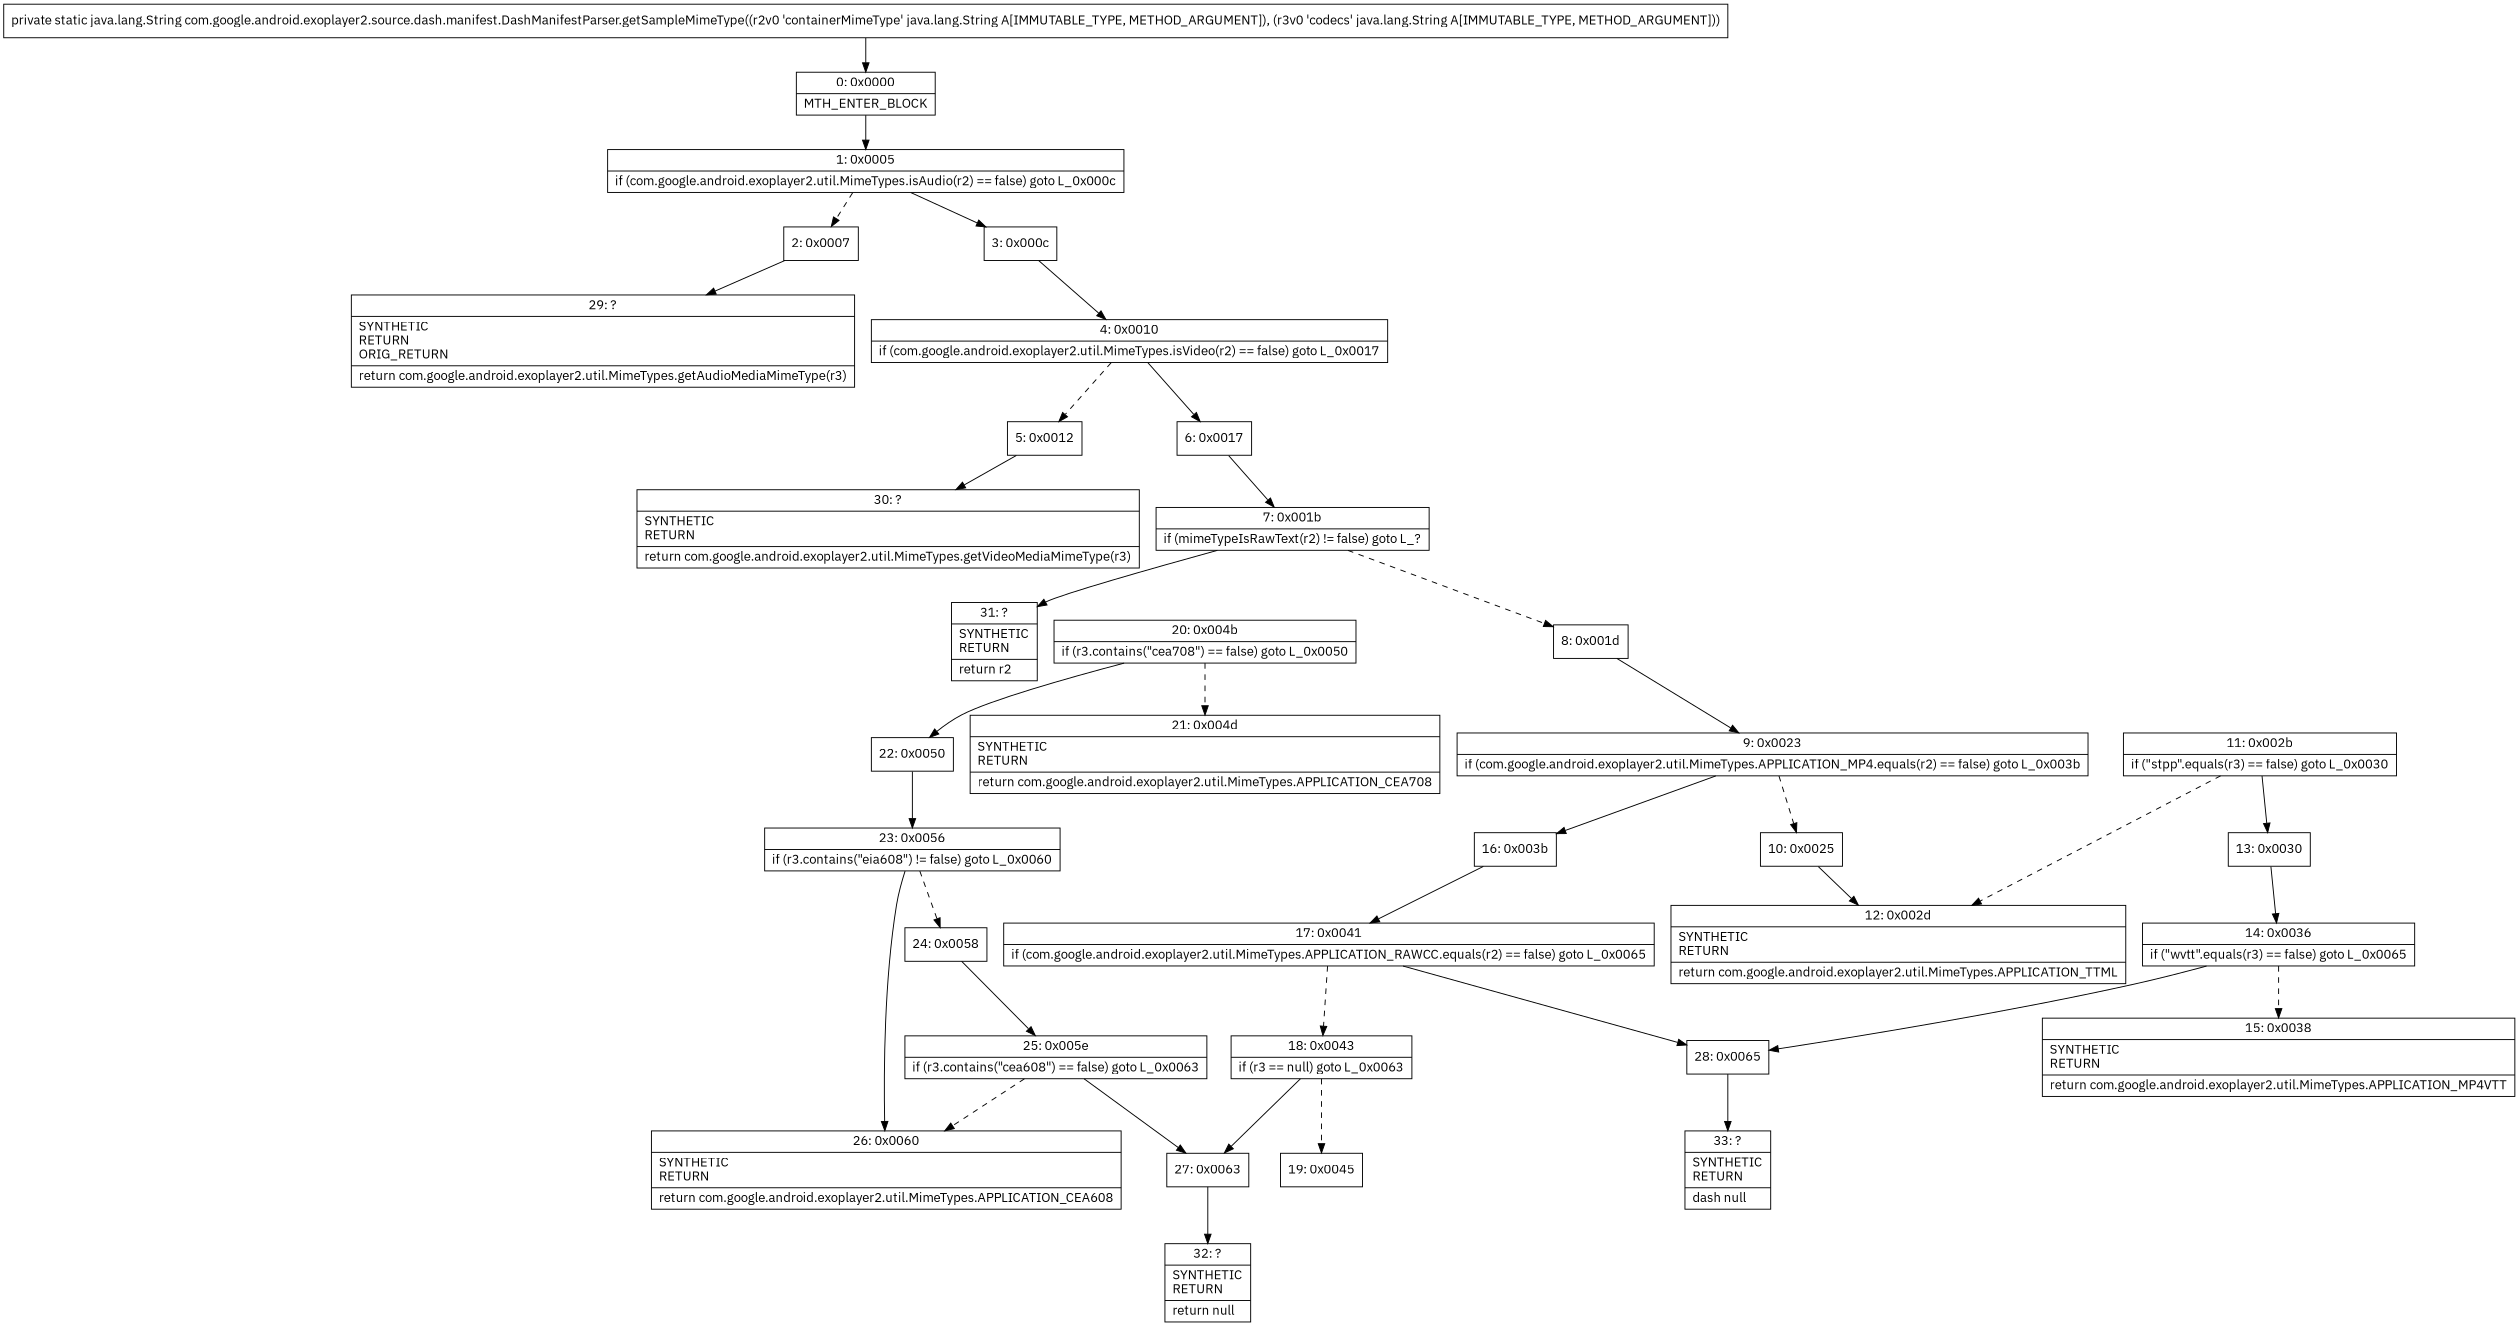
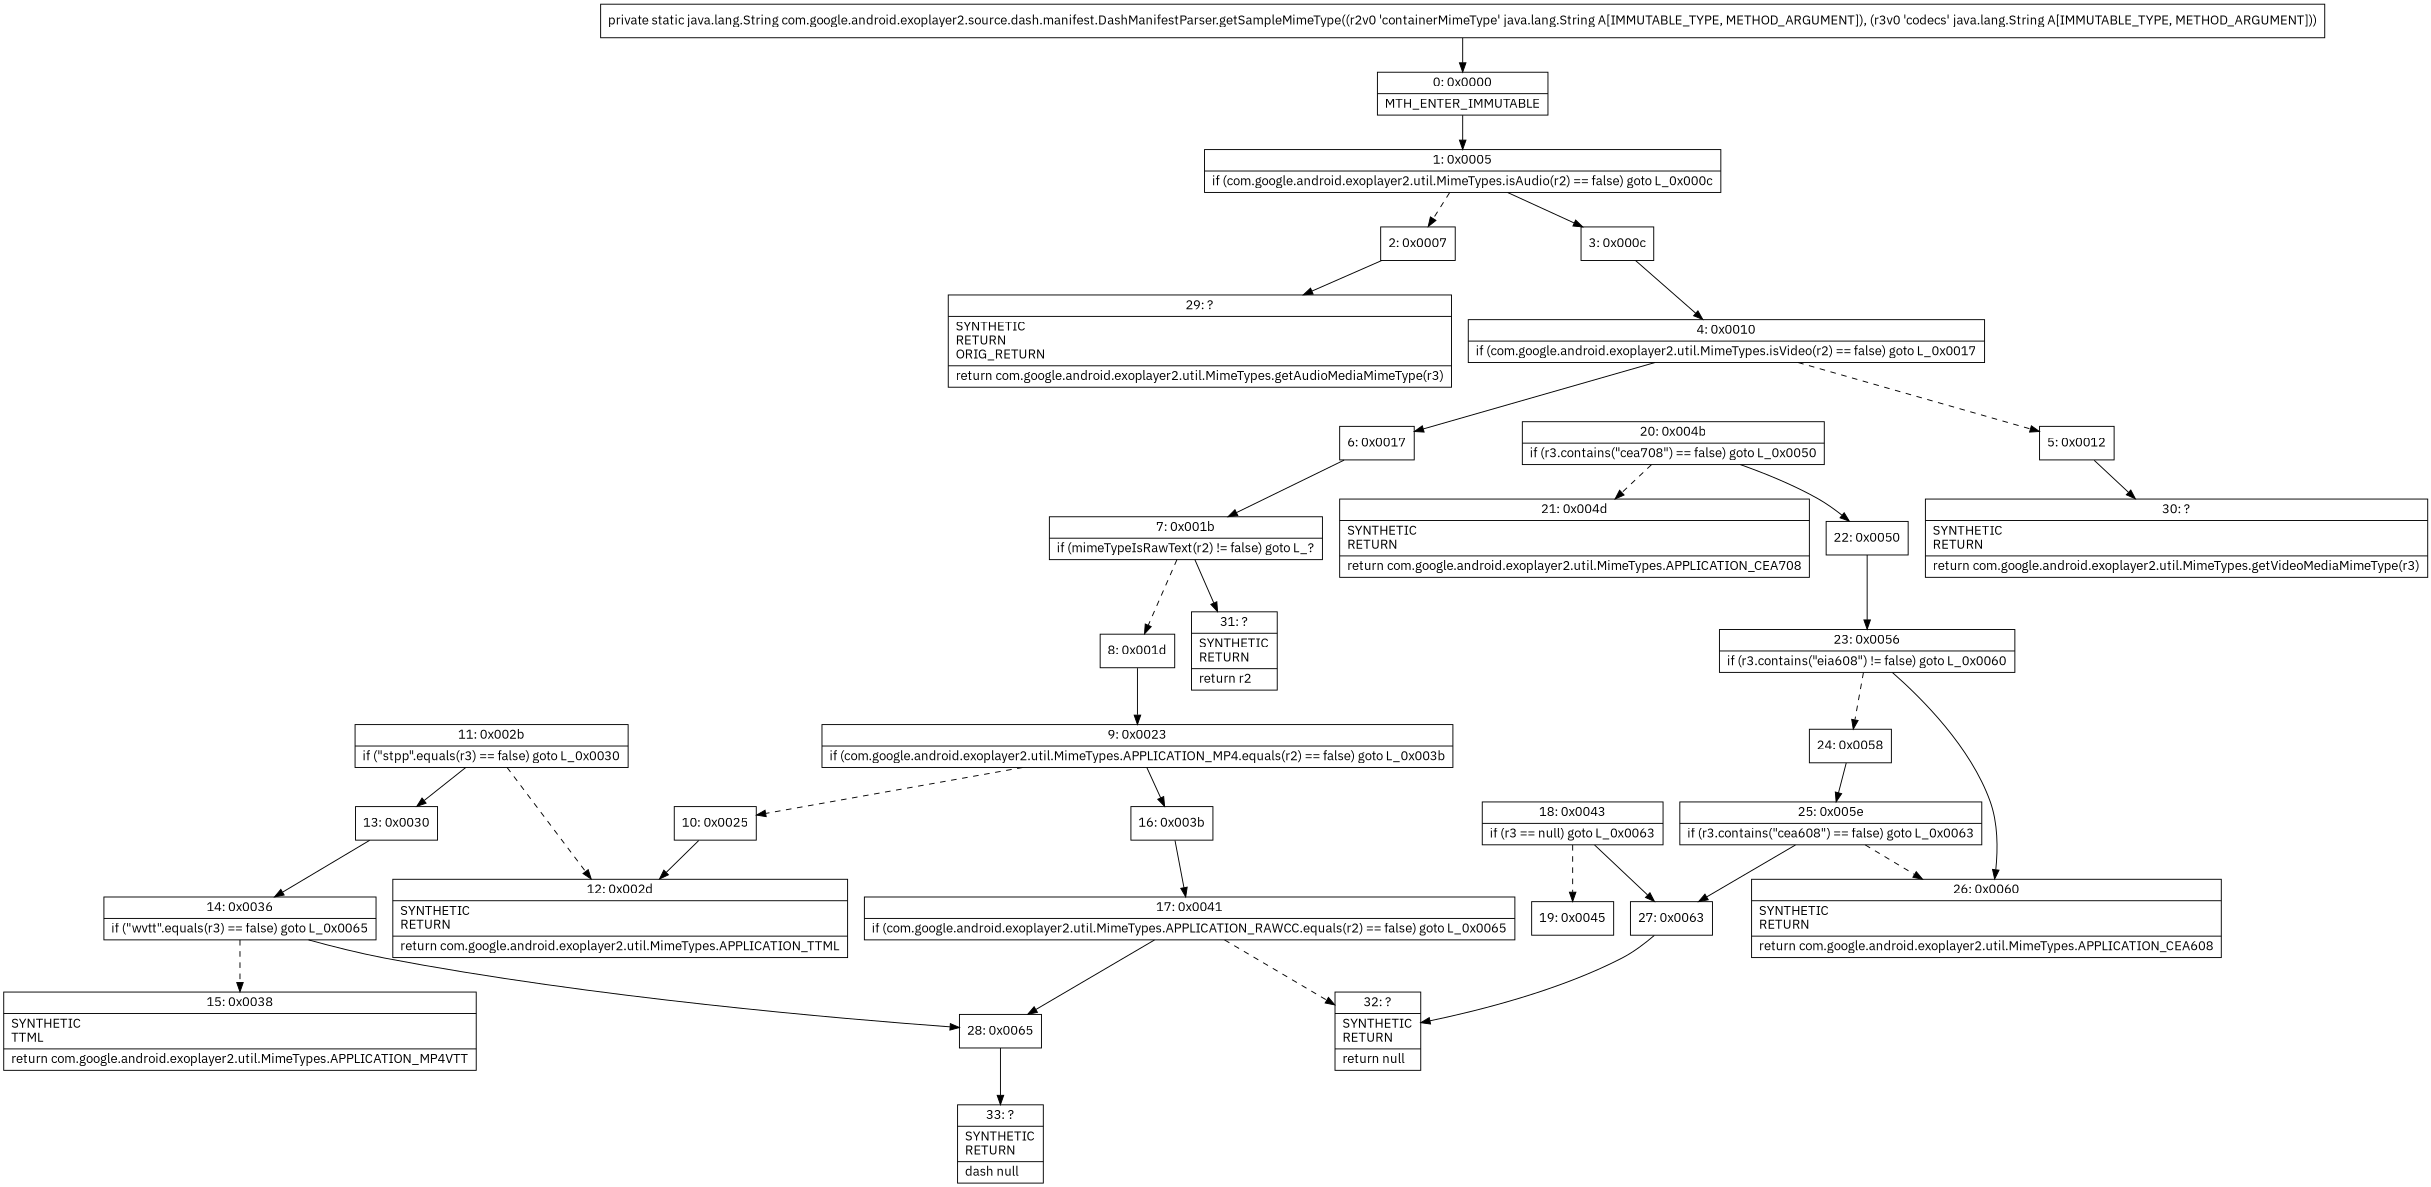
node "0: 0x0000": text "MTH_ENTER_BLOCK" -> "MTH_ENTER_IMMUTABLE"
edge "17: 0x0041" -> "18: 0x0043": now "17: 0x0041" -> "32: ?"
node "15: 0x0038": text "RETURN" -> "TTML"
